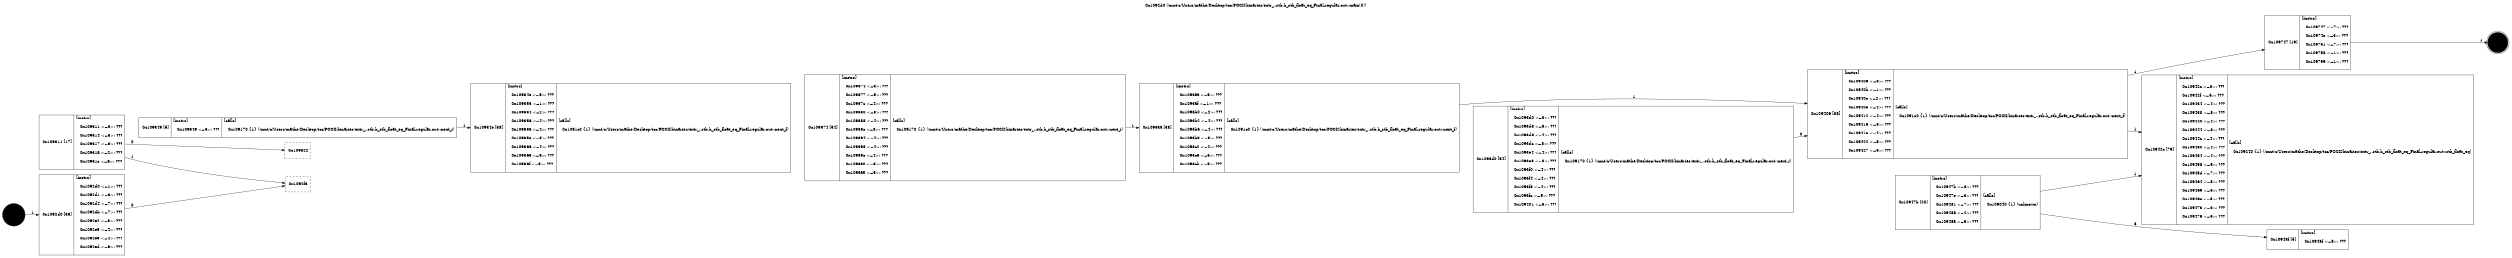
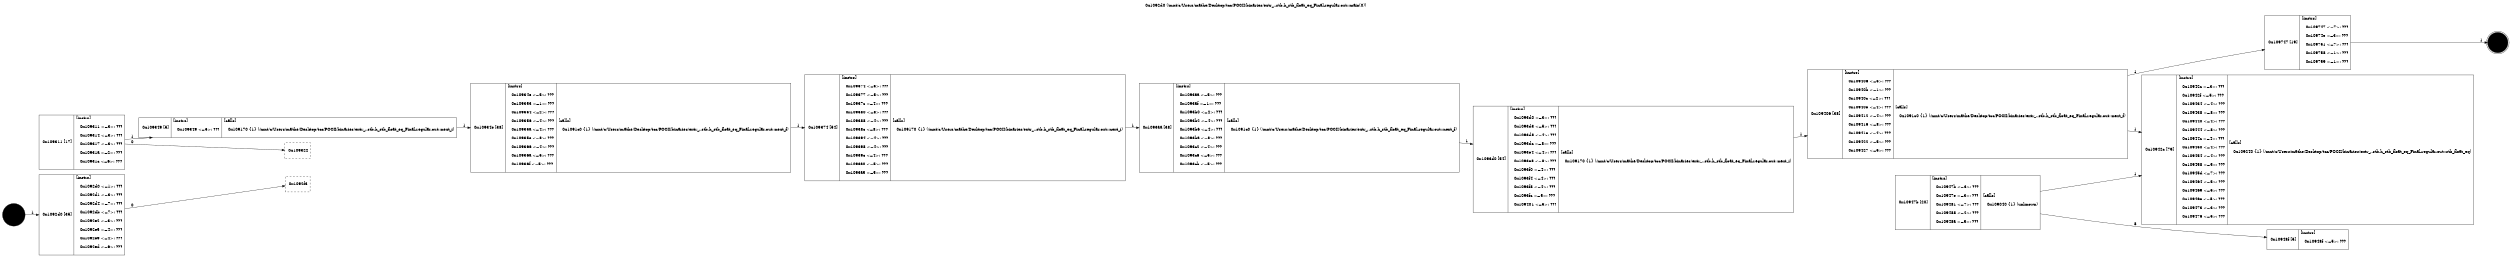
edge "0x1093aa [38]" -> "0x109406 [38]": now "0x1093aa [38]" -> "0x1093d0 [54]"
edge "0x10934e [38]" -> "0x109374 [54]": added, label "1"
edge "0x1093d0 [54]" -> "0x109406 [38]": label " 0" -> " 1"
edge "0x109311 [17]" -> "0x1092f3": now "0x109311 [17]" -> "0x109349 [5]"
